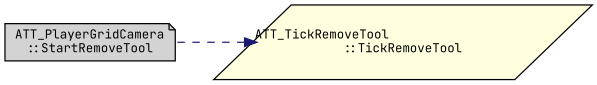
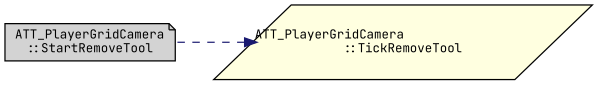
node "ATT_TickRemoveTool ::TickRemoveTool": label "ATT_TickRemoveTool ::TickRemoveTool" -> "ATT_PlayerGridCamera ::TickRemoveTool"
